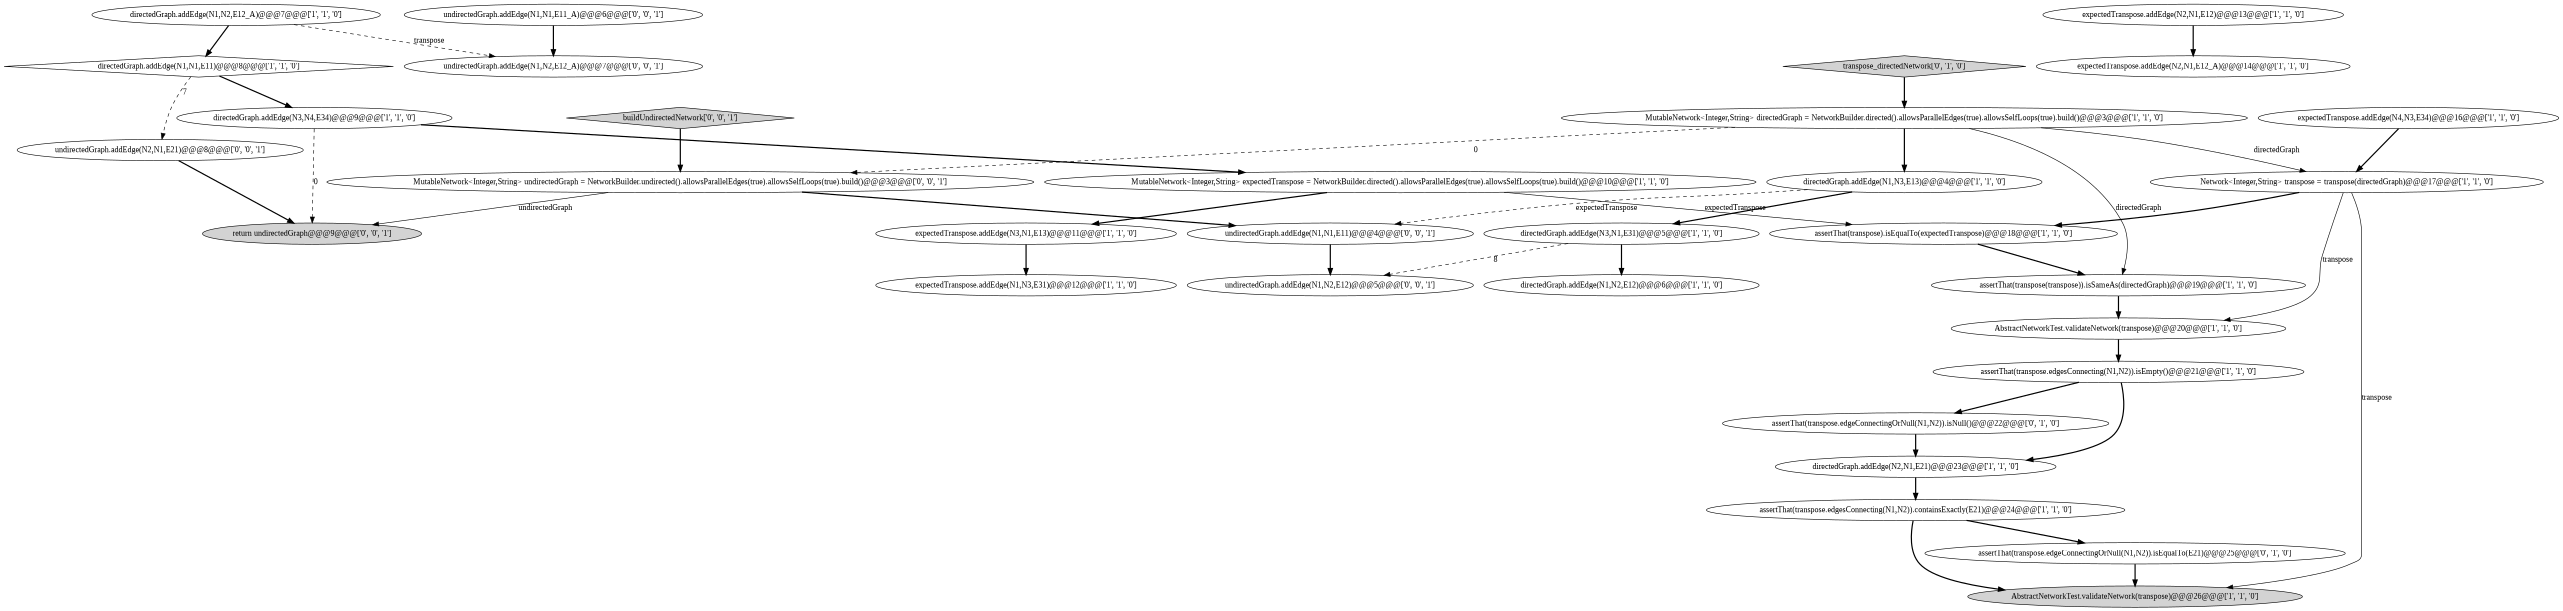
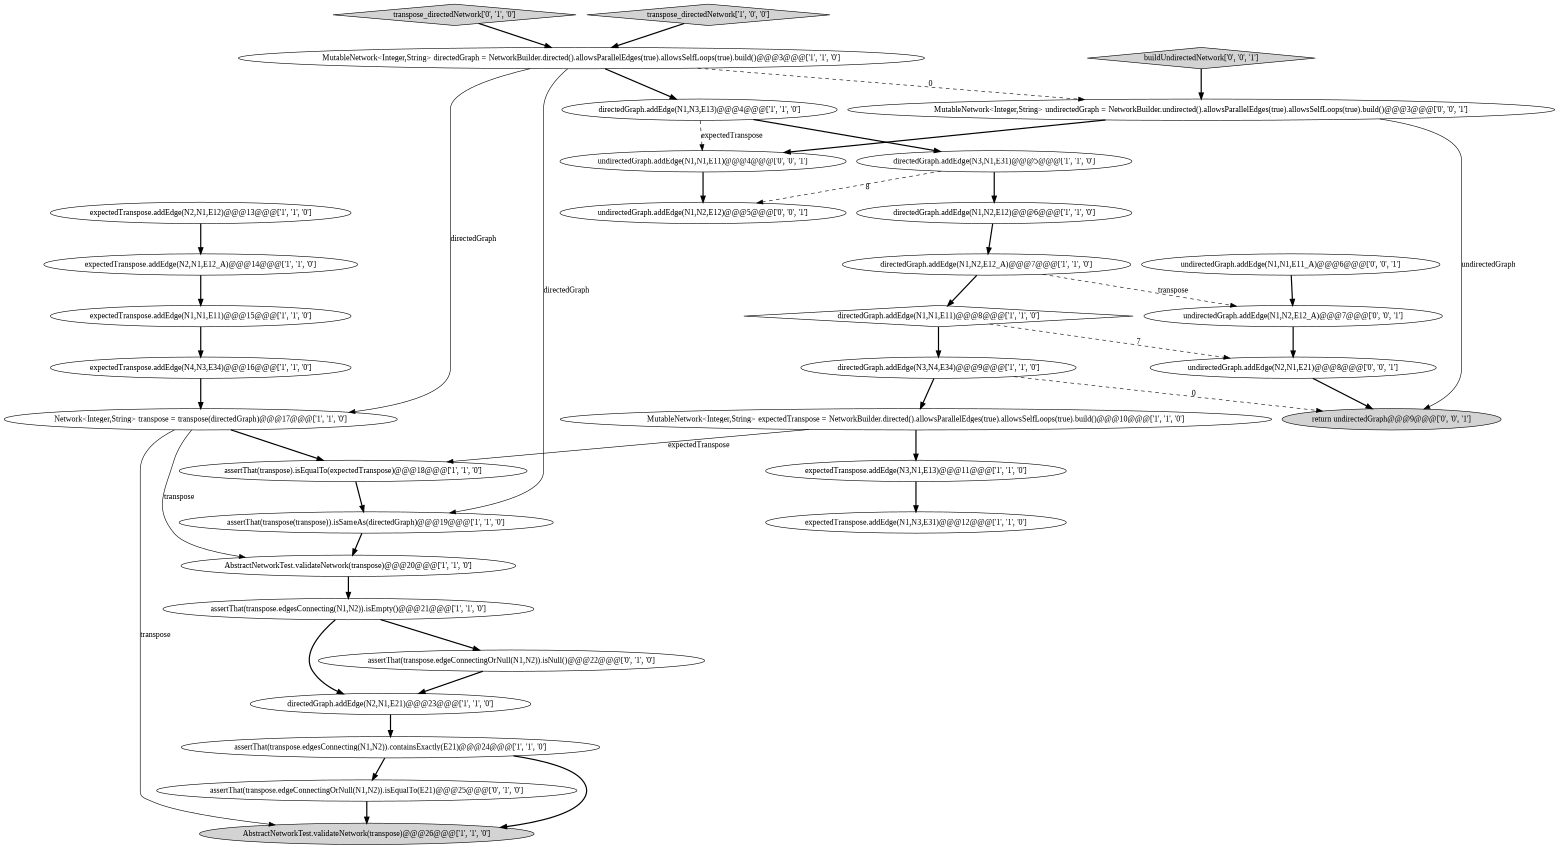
node "transpose_directedNetwork['1', '0', '0']": added
edge "directedGraph.addEdge(N1,N2,E12)@@@6@@@['1', '1', '0']" -> "directedGraph.addEdge(N1,N2,E12_A)@@@7@@@['1', '1', '0']": added
node "expectedTranspose.addEdge(N1,N1,E11)@@@15@@@['1', '1', '0']": added
edge "undirectedGraph.addEdge(N1,N2,E12_A)@@@7@@@['0', '0', '1']" -> "undirectedGraph.addEdge(N2,N1,E21)@@@8@@@['0', '0', '1']": added
